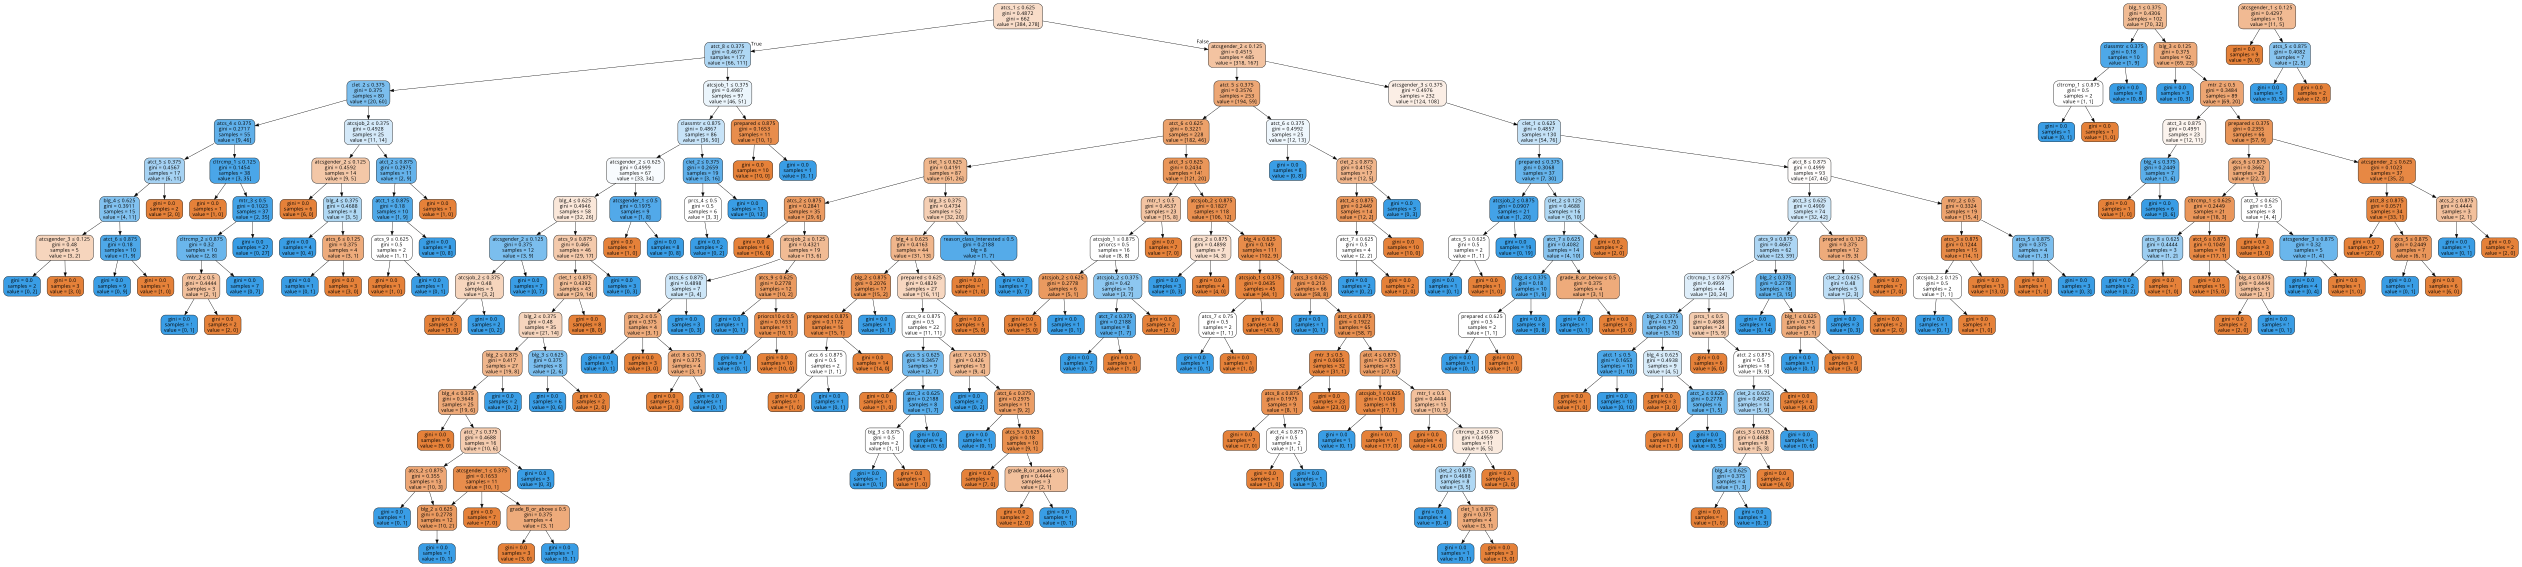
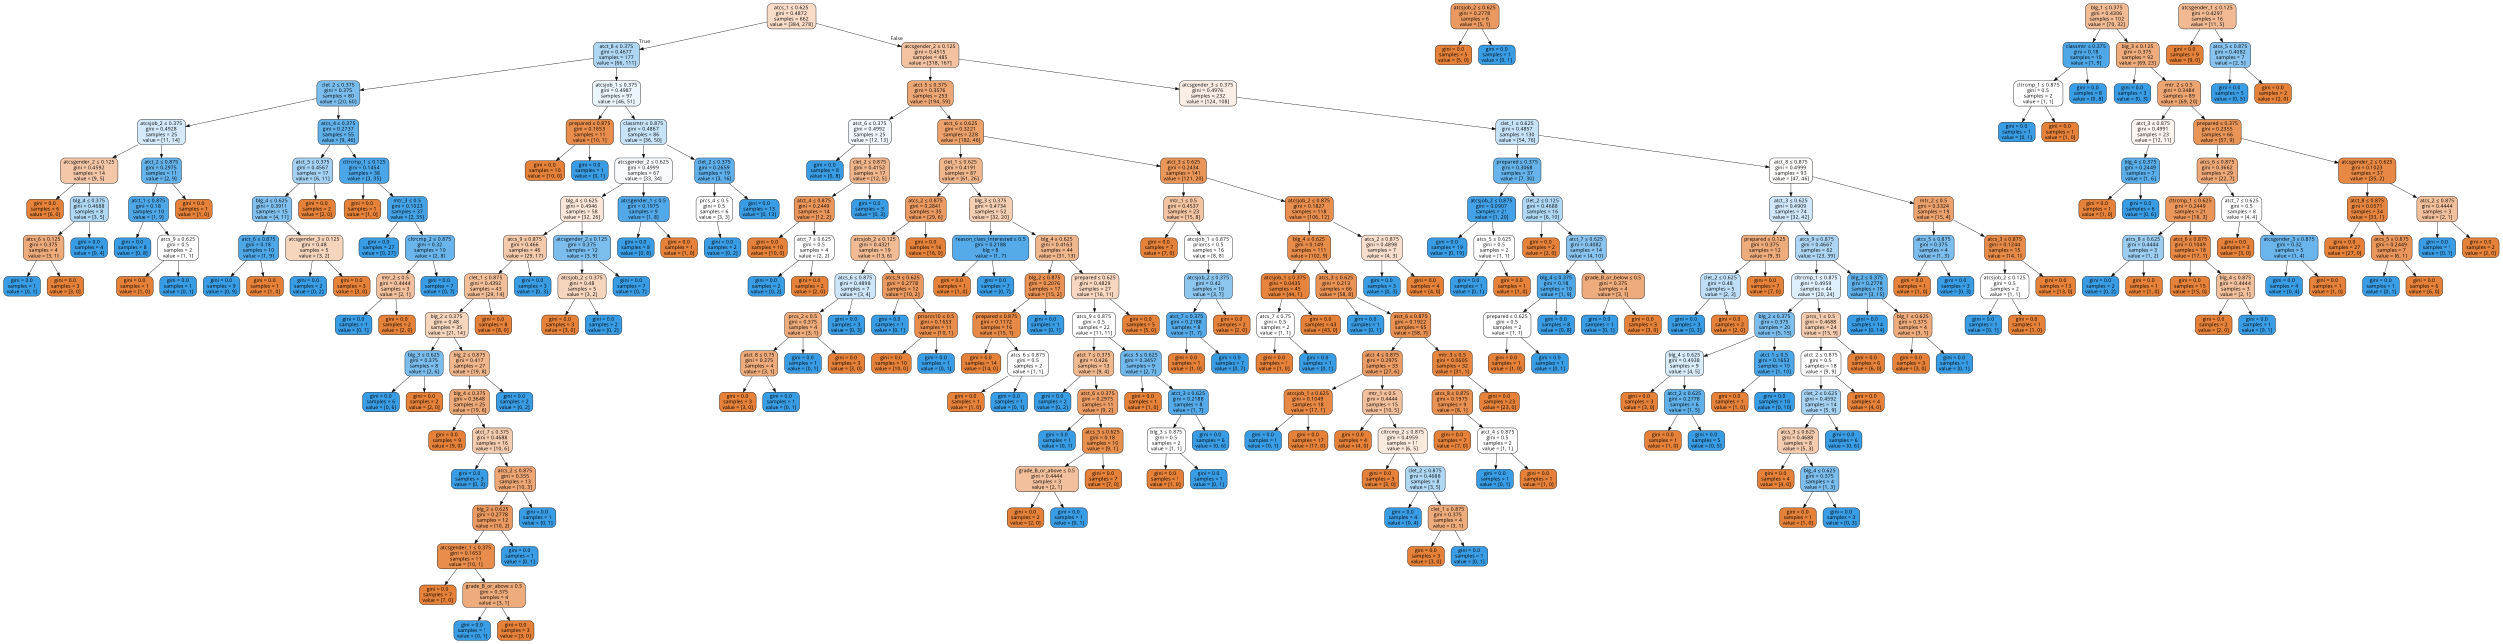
node "atcs_1 ≤ 0.625": text "gini = 662" -> "samples = 662"
node "atcs_4 ≤ 0.375": text "gini = 0.2717" -> "gini = 0.2737"
edge "atcsjob_1 ≤ 0.875" -> "atcsjob_2 ≤ 0.625": removed
edge "atcsgender_1 ≤ 0.375" -> "blg_2 ≤ 0.625": reversed
